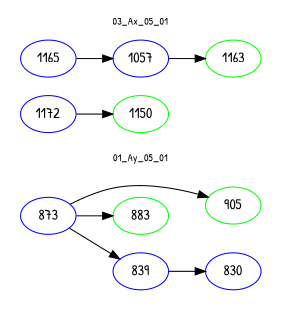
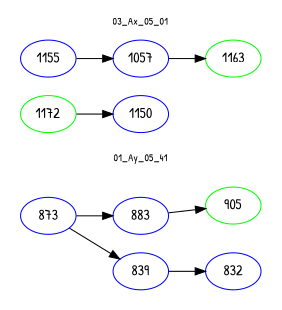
node "1165": label "1165" -> "1155"
node "1172": color blue -> green
node "1150": color green -> blue
cluster "01_Ay_05_01": label "01_Ay_05_01" -> "01_Ay_05_41"
edge "873" -> "905": now "883" -> "905"
node "883": color green -> blue
node "830": label "830" -> "832"
